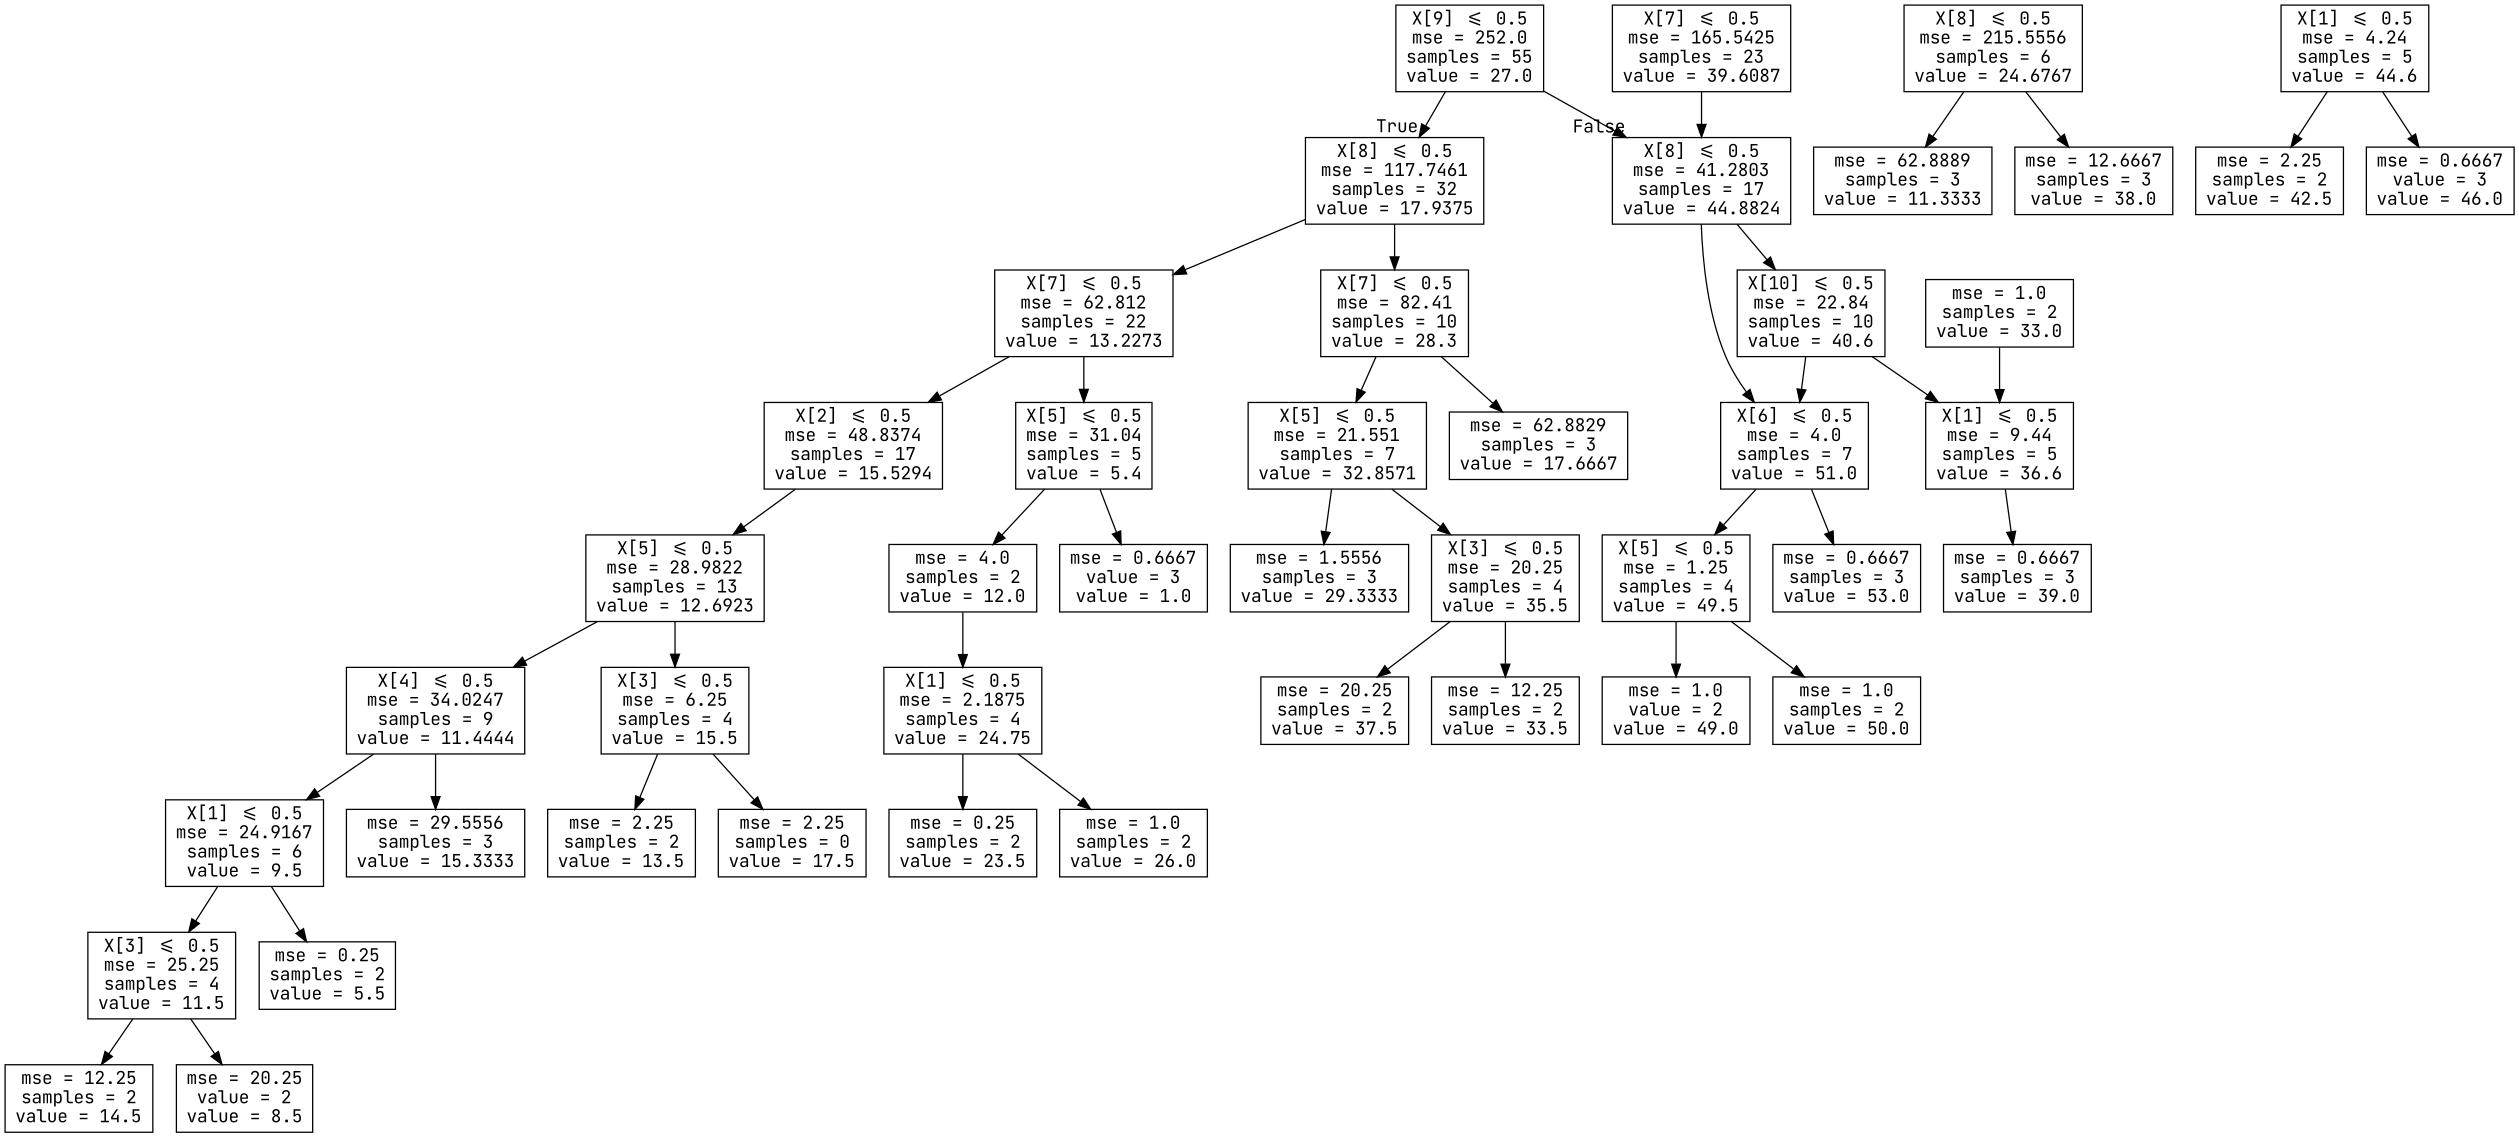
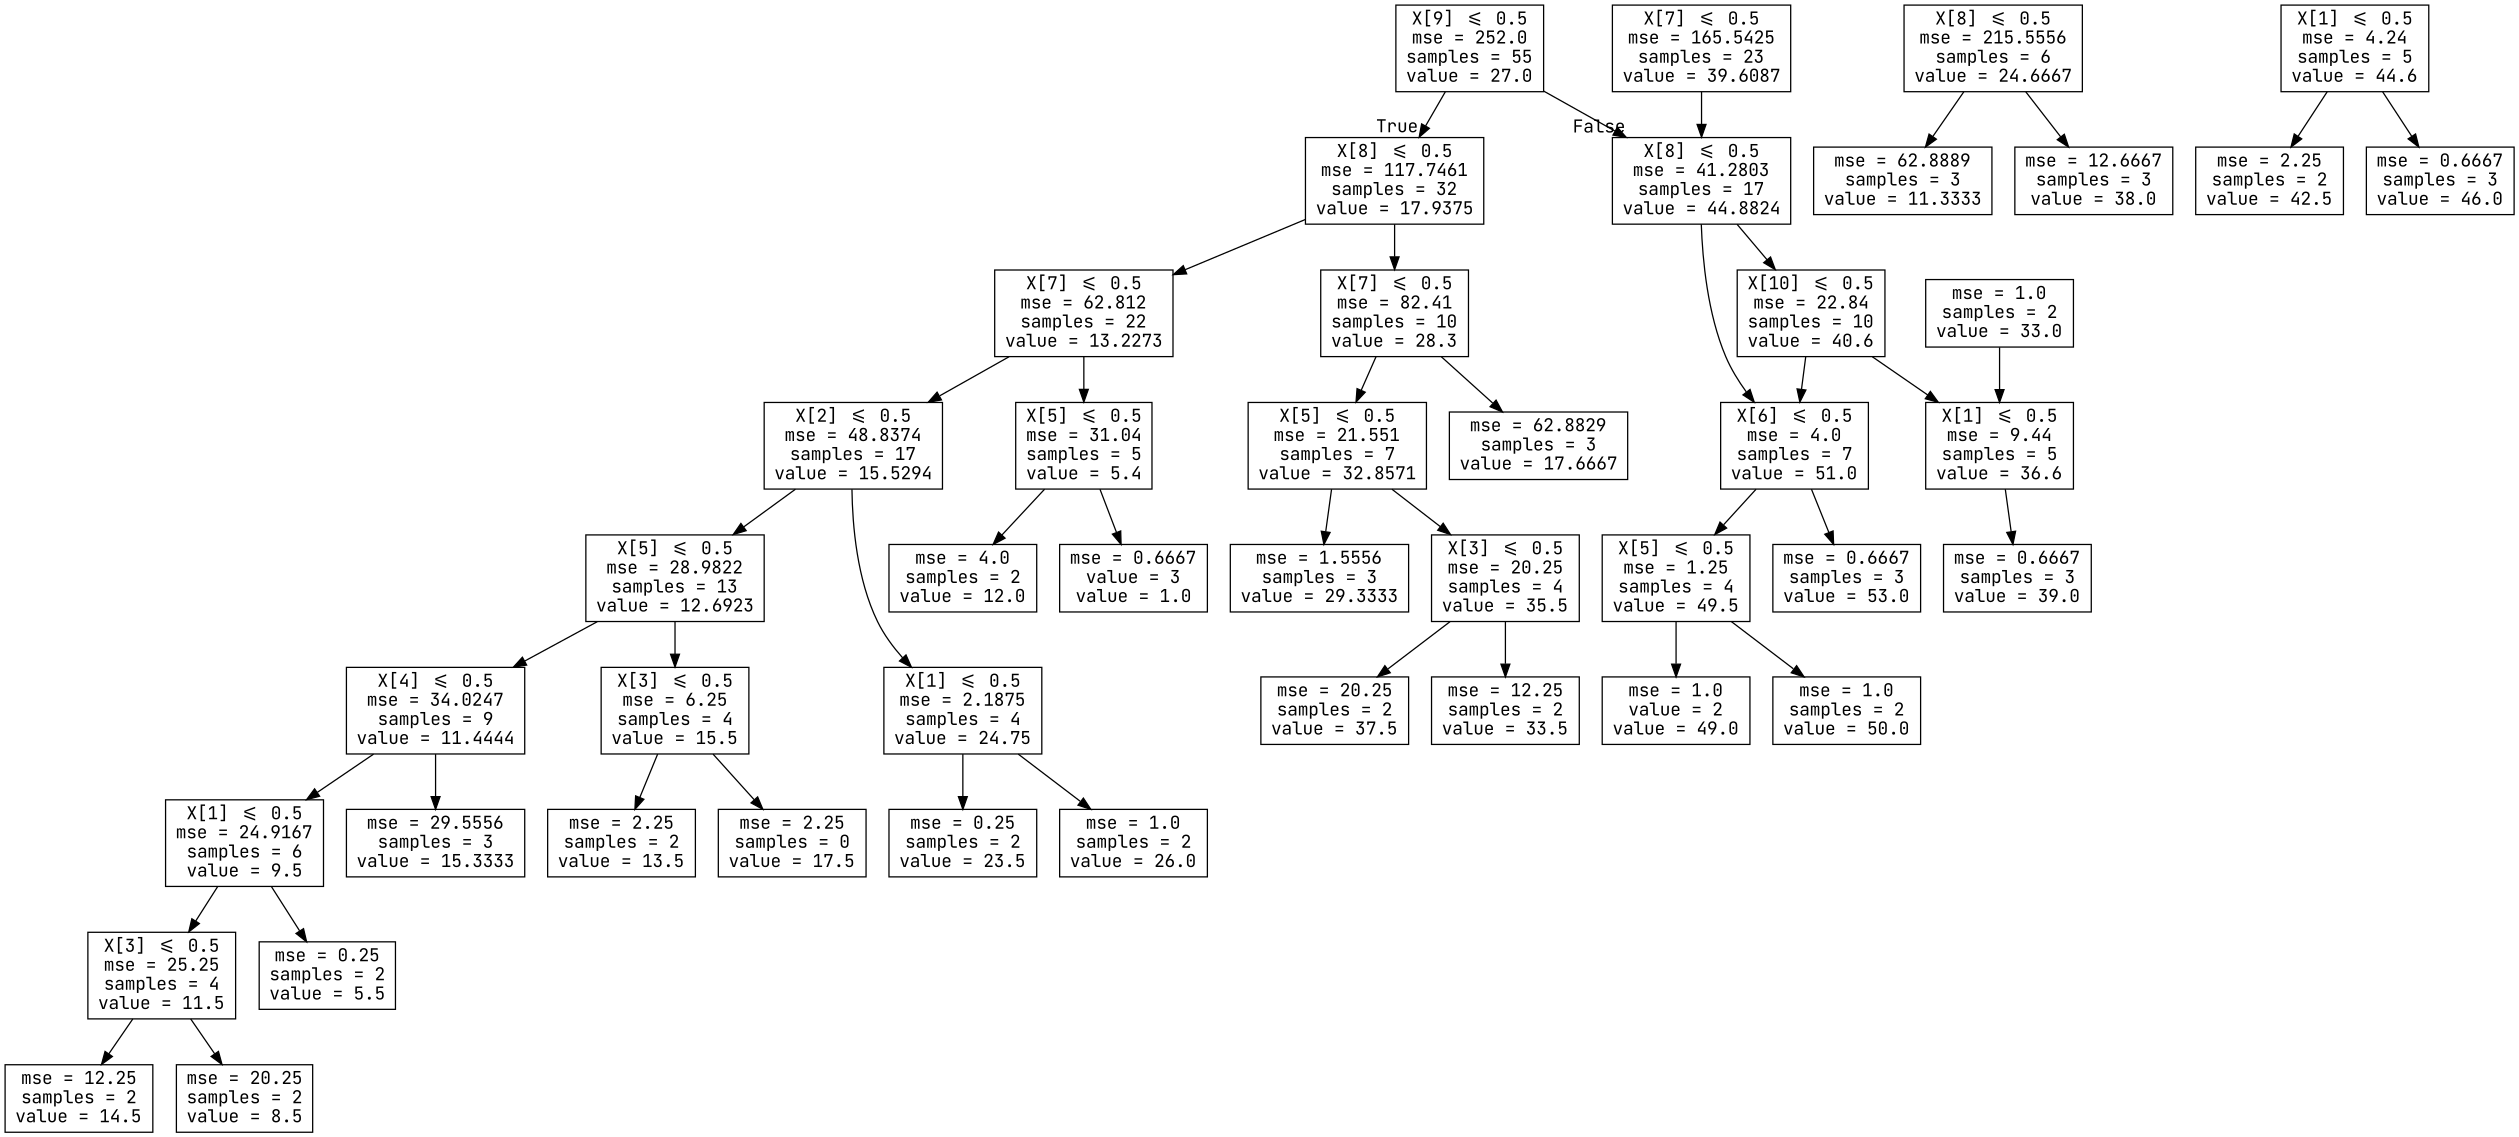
node "X[8] <= 0.5 mse = 215.5556 samples = 6 value = 24.6767": label "X[8] <= 0.5 mse = 215.5556 samples = 6 value = 24.6767" -> "X[8] <= 0.5 mse = 215.5556 samples = 6 value = 24.6667"
node "mse = 0.6667 value = 3 value = 46.0": label "mse = 0.6667 value = 3 value = 46.0" -> "mse = 0.6667 samples = 3 value = 46.0"
edge "mse = 4.0 samples = 2 value = 12.0" -> "X[1] <= 0.5 mse = 2.1875 samples = 4 value = 24.75": now "X[2] <= 0.5 mse = 48.8374 samples = 17 value = 15.5294" -> "X[1] <= 0.5 mse = 2.1875 samples = 4 value = 24.75"
node "mse = 20.25 value = 2 value = 8.5": label "mse = 20.25 value = 2 value = 8.5" -> "mse = 20.25 samples = 2 value = 8.5"
